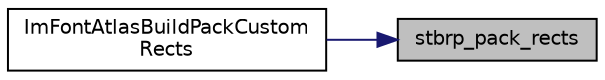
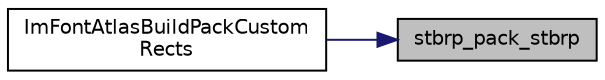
node "stbrp_pack_rects": label "stbrp_pack_rects" -> "stbrp_pack_stbrp"
